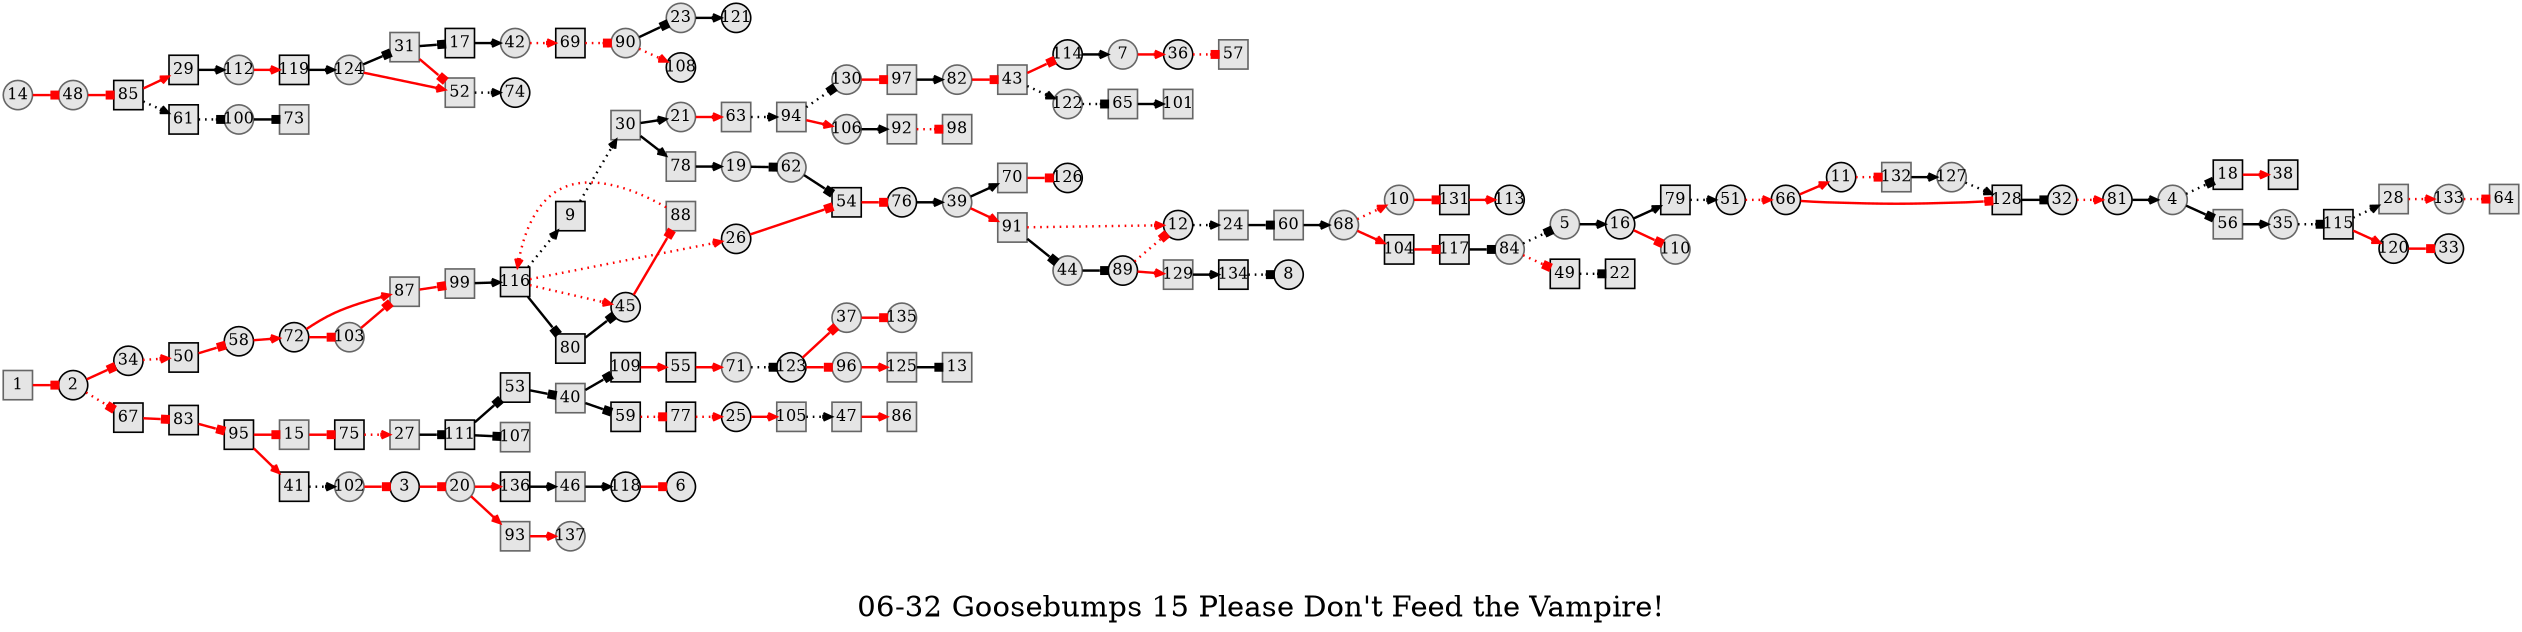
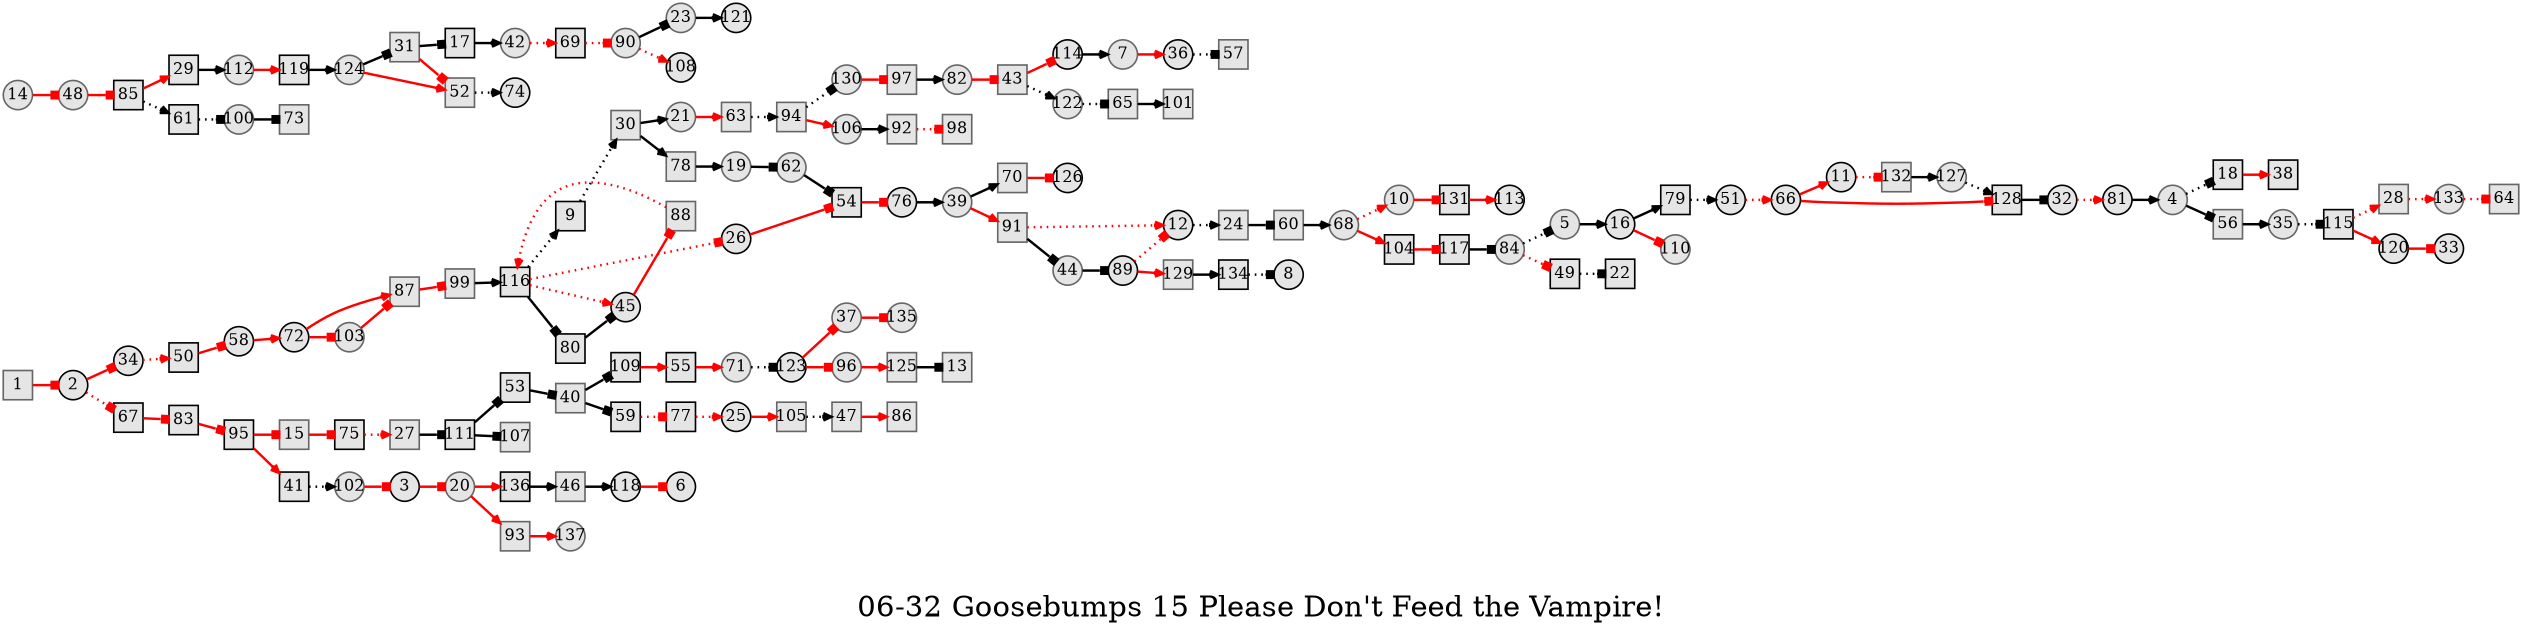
edge "36" -> "57": color red -> black
edge "115" -> "28": color black -> red
edge "116" -> "26": arrowhead vee -> box
